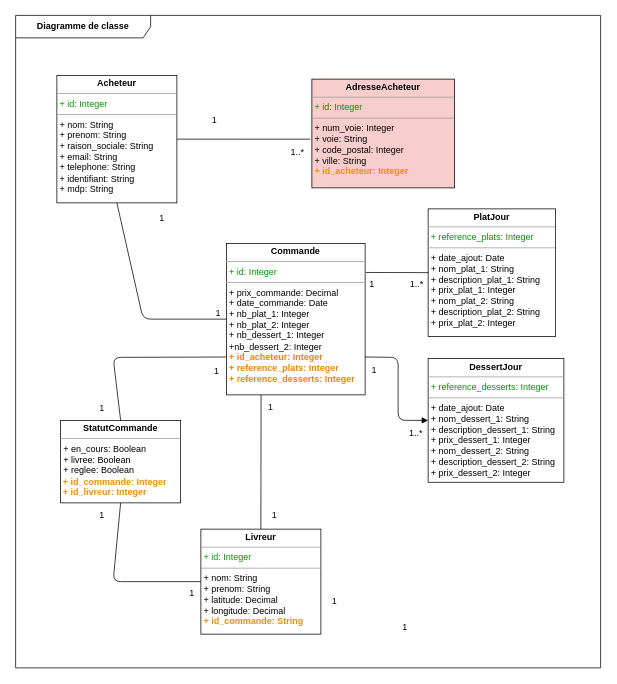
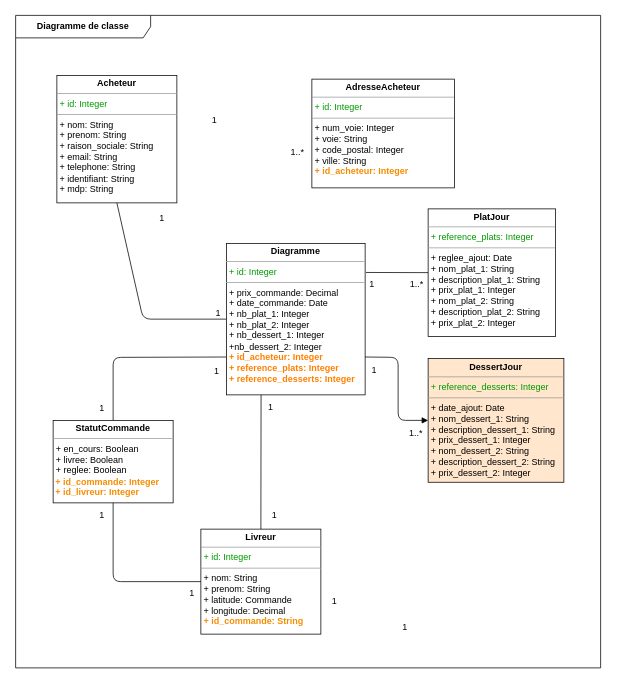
node "AdresseAcheteur + id: Integer + num_voie: Integer + voie: String + code_postal: Integer + ville: String + id_acheteur: Integer": fillcolor #f8cecc -> #ffffff
edge "AdresseAcheteur + id: Integer + num_voie: Integer + voie: String + code_postal: Integer + ville: String + id_acheteur: Integer" -- "Acheteur + id: Integer + nom: String + prenom: String + raison_sociale: String + email: String + telephone: String + identifiant: String + mdp: String": removed
node "PlatJour + reference_plats: Integer + date_ajout: Date + nom_plat_1: String + description_plat_1: String + prix_plat_1: Integer + nom_plat_2: String + description_plat_2: String + prix_plat_2: Integer": label "PlatJour + reference_plats: Integer + date_ajout: Date + nom_plat_1: String + description_plat_1: String + prix_plat_1: Integer + nom_plat_2: String + description_plat_2: String + prix_plat_2: Integer" -> "PlatJour + reference_plats: Integer + reglee_ajout: Date + nom_plat_1: String + description_plat_1: String + prix_plat_1: Integer + nom_plat_2: String + description_plat_2: String + prix_plat_2: Integer"
node "Commande + id: Integer + prix_commande: Decimal + date_commande: Date + nb_plat_1: Integer + nb_plat_2: Integer + nb_dessert_1: Integer +nb_dessert_2: Integer + id_acheteur: Integer + reference_plats: Integer + reference_desserts: Integer": label "Commande + id: Integer + prix_commande: Decimal + date_commande: Date + nb_plat_1: Integer + nb_plat_2: Integer + nb_dessert_1: Integer +nb_dessert_2: Integer + id_acheteur: Integer + reference_plats: Integer + reference_desserts: Integer" -> "Diagramme + id: Integer + prix_commande: Decimal + date_commande: Date + nb_plat_1: Integer + nb_plat_2: Integer + nb_dessert_1: Integer +nb_dessert_2: Integer + id_acheteur: Integer + reference_plats: Integer + reference_desserts: Integer"
node "DessertJour + reference_desserts: Integer + date_ajout: Date + nom_dessert_1: String + description_dessert_1: String + prix_dessert_1: Integer + nom_dessert_2: String + description_dessert_2: String + prix_dessert_2: Integer": fillcolor #ffffff -> #ffe6cc
node "StatutCommande + en_cours: Boolean + livree: Boolean + reglee: Boolean + id_commande: Integer + id_livreur: Integer": moved (120, 462) -> (113, 462)
node "Livreur + id: Integer + nom: String + prenom: String + latitude: Decimal + longitude: Decimal + id_commande: String": label "Livreur + id: Integer + nom: String + prenom: String + latitude: Decimal + longitude: Decimal + id_commande: String" -> "Livreur + id: Integer + nom: String + prenom: String + latitude: Commande + longitude: Decimal + id_commande: String"
